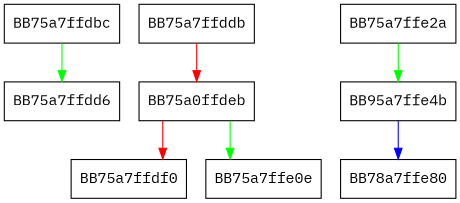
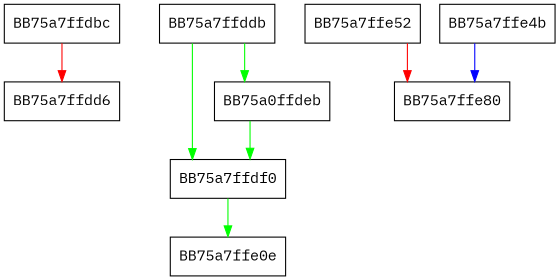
node "BB75a7ffe52": added
node "BB75a7ffe2a": removed
edge "BB75a7ffdbc" -> "BB75a7ffdd6": color green -> red
edge "BB75a7ffddb" -> "BB75a0ffdeb": color red -> green
edge "BB75a7ffddb" -> "BB75a7ffdf0": added
node "BB95a7ffe4b": label "BB95a7ffe4b" -> "BB75a7ffe4b"
edge "BB75a0ffdeb" -> "BB75a7ffdf0": color red -> green
edge "BB75a0ffdeb" -> "BB75a7ffe0e": now "BB75a7ffdf0" -> "BB75a7ffe0e"
node "BB78a7ffe80": label "BB78a7ffe80" -> "BB75a7ffe80"
